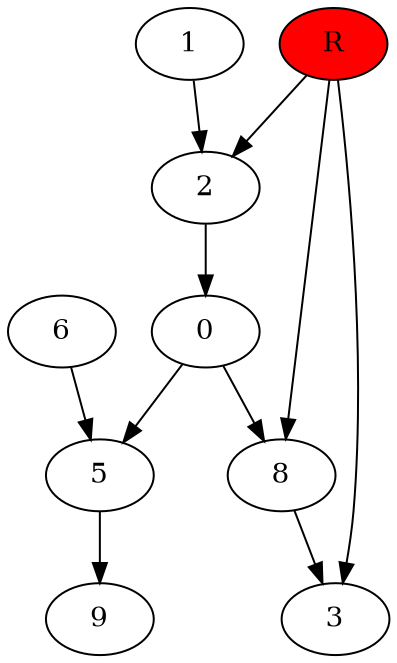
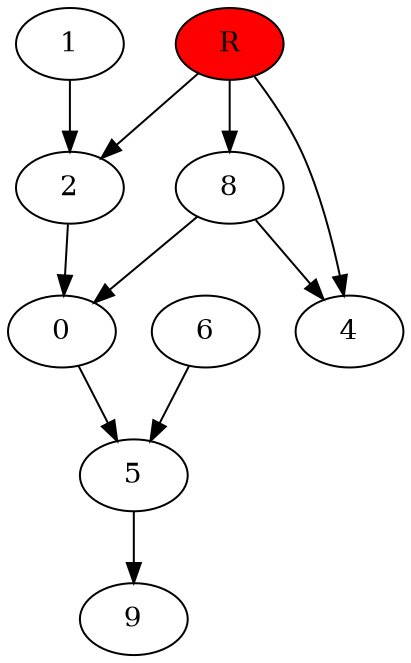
edge "0" -> "8": reversed
node "3": label "3" -> "4"
